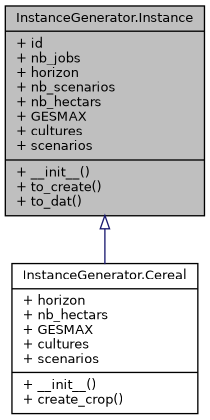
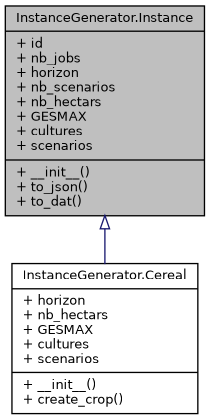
node "InstanceGenerator.Instance": text "+ to_create()" -> "+ to_json()"
